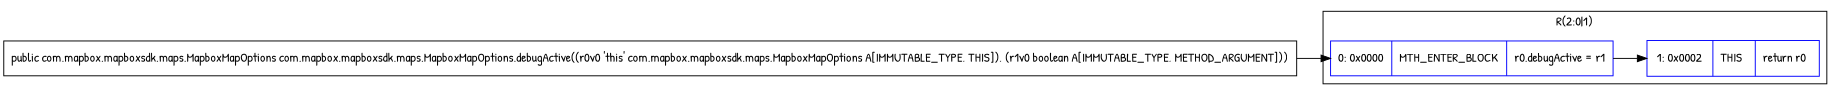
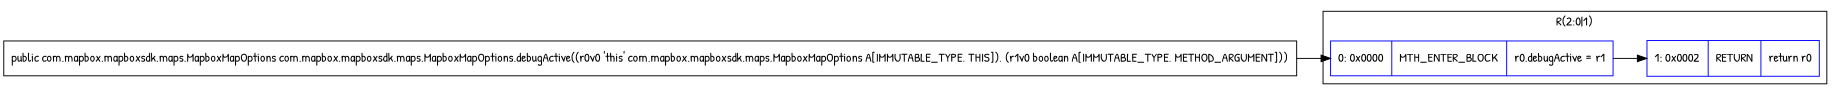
node "1: 0x0002": text "THIS" -> "RETURN"
